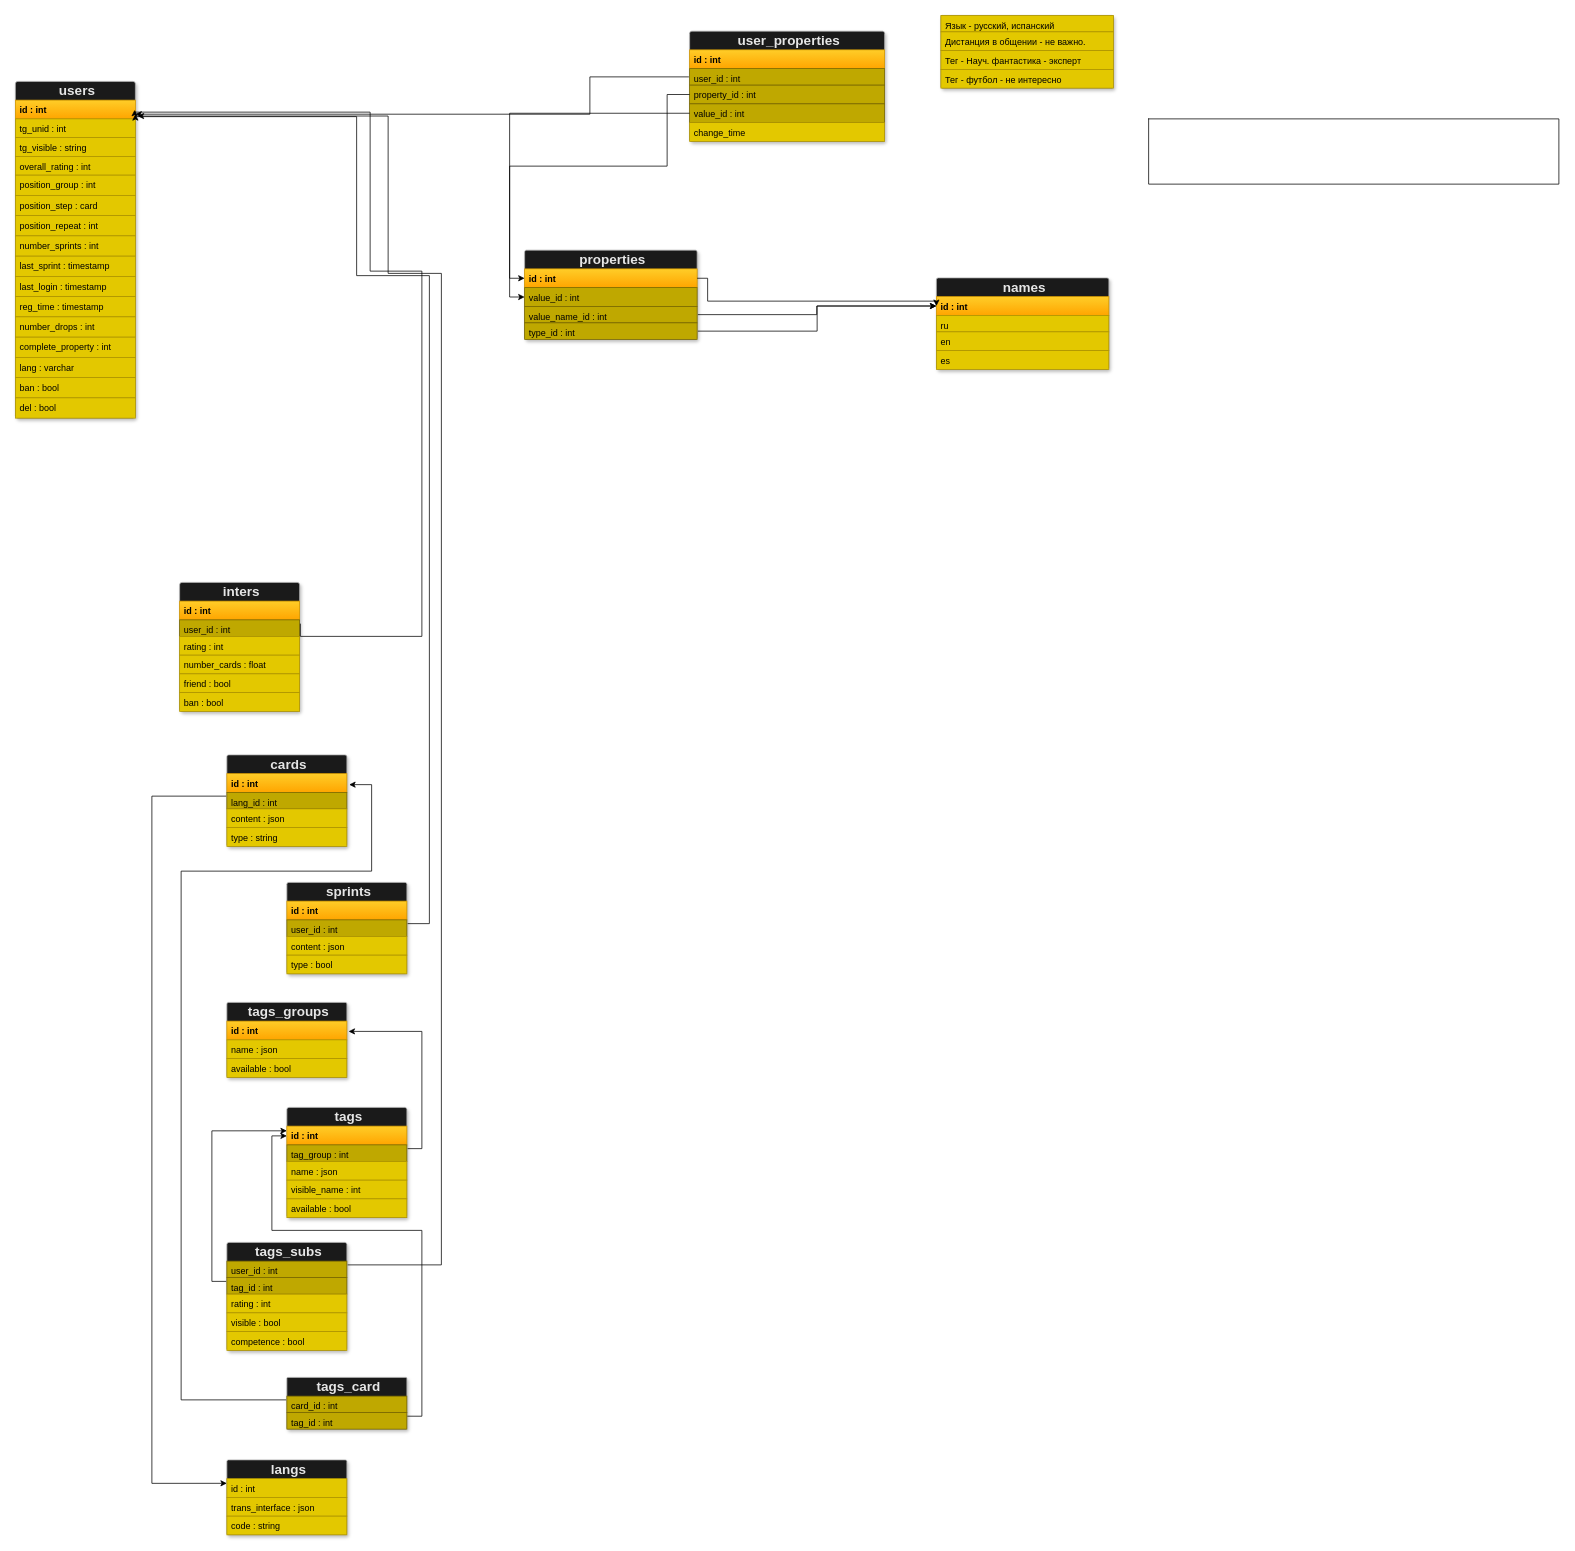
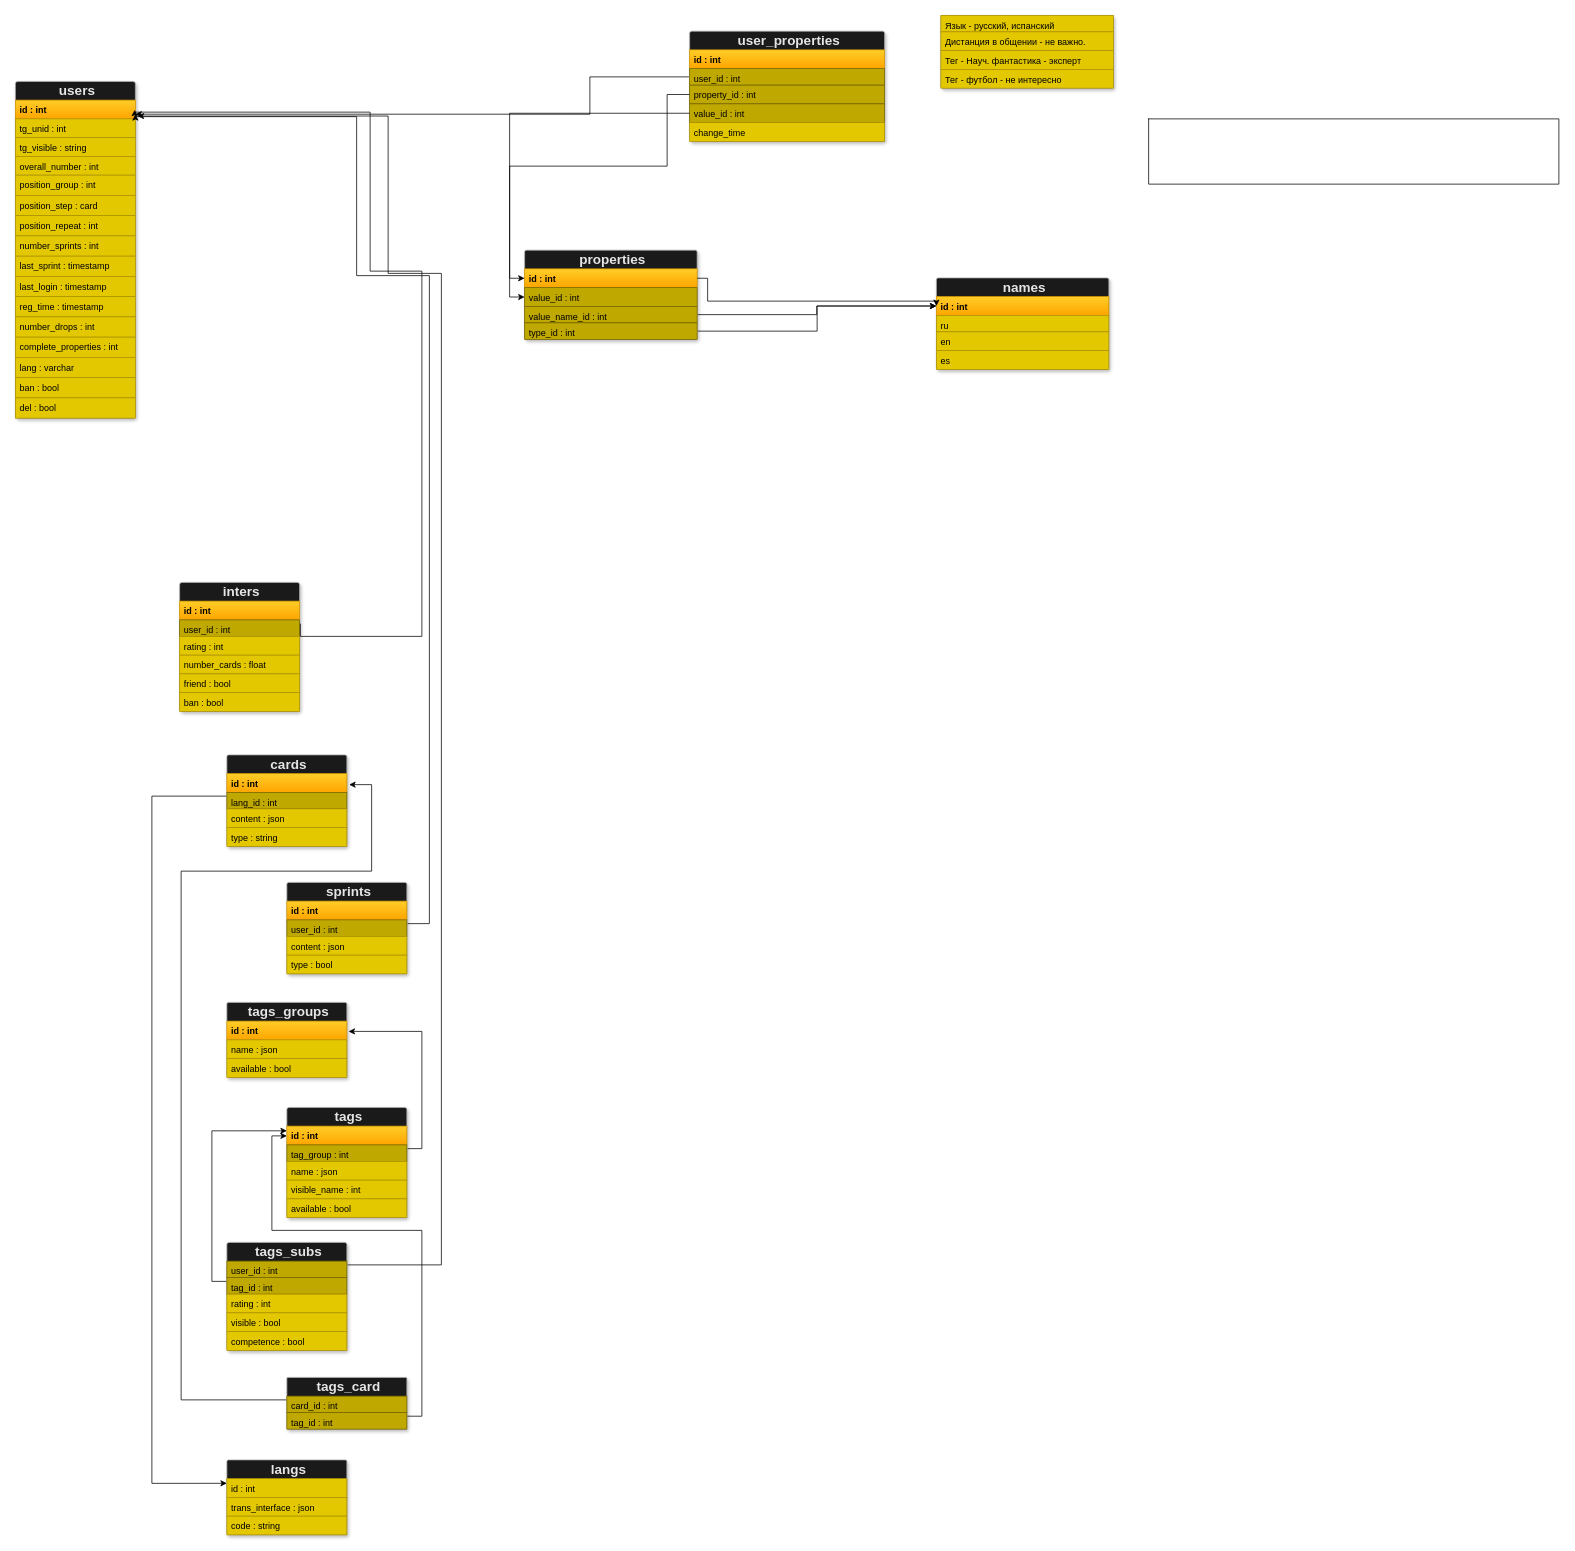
node "overall_rating : int": label "overall_rating : int" -> "overall_number : int"
node "complete_property : int": label "complete_property : int" -> "complete_properties : int"
